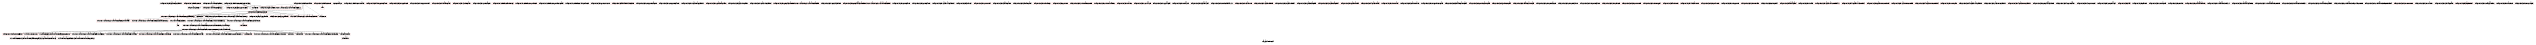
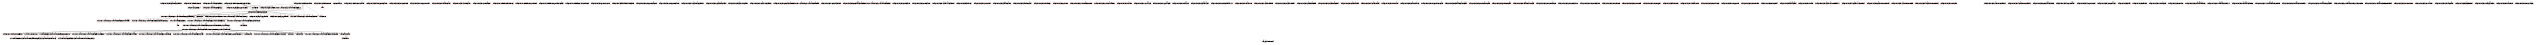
node "_ZN9LAMMPS_NS3Fix19unpack_forward_gridEiPviPi": removed
